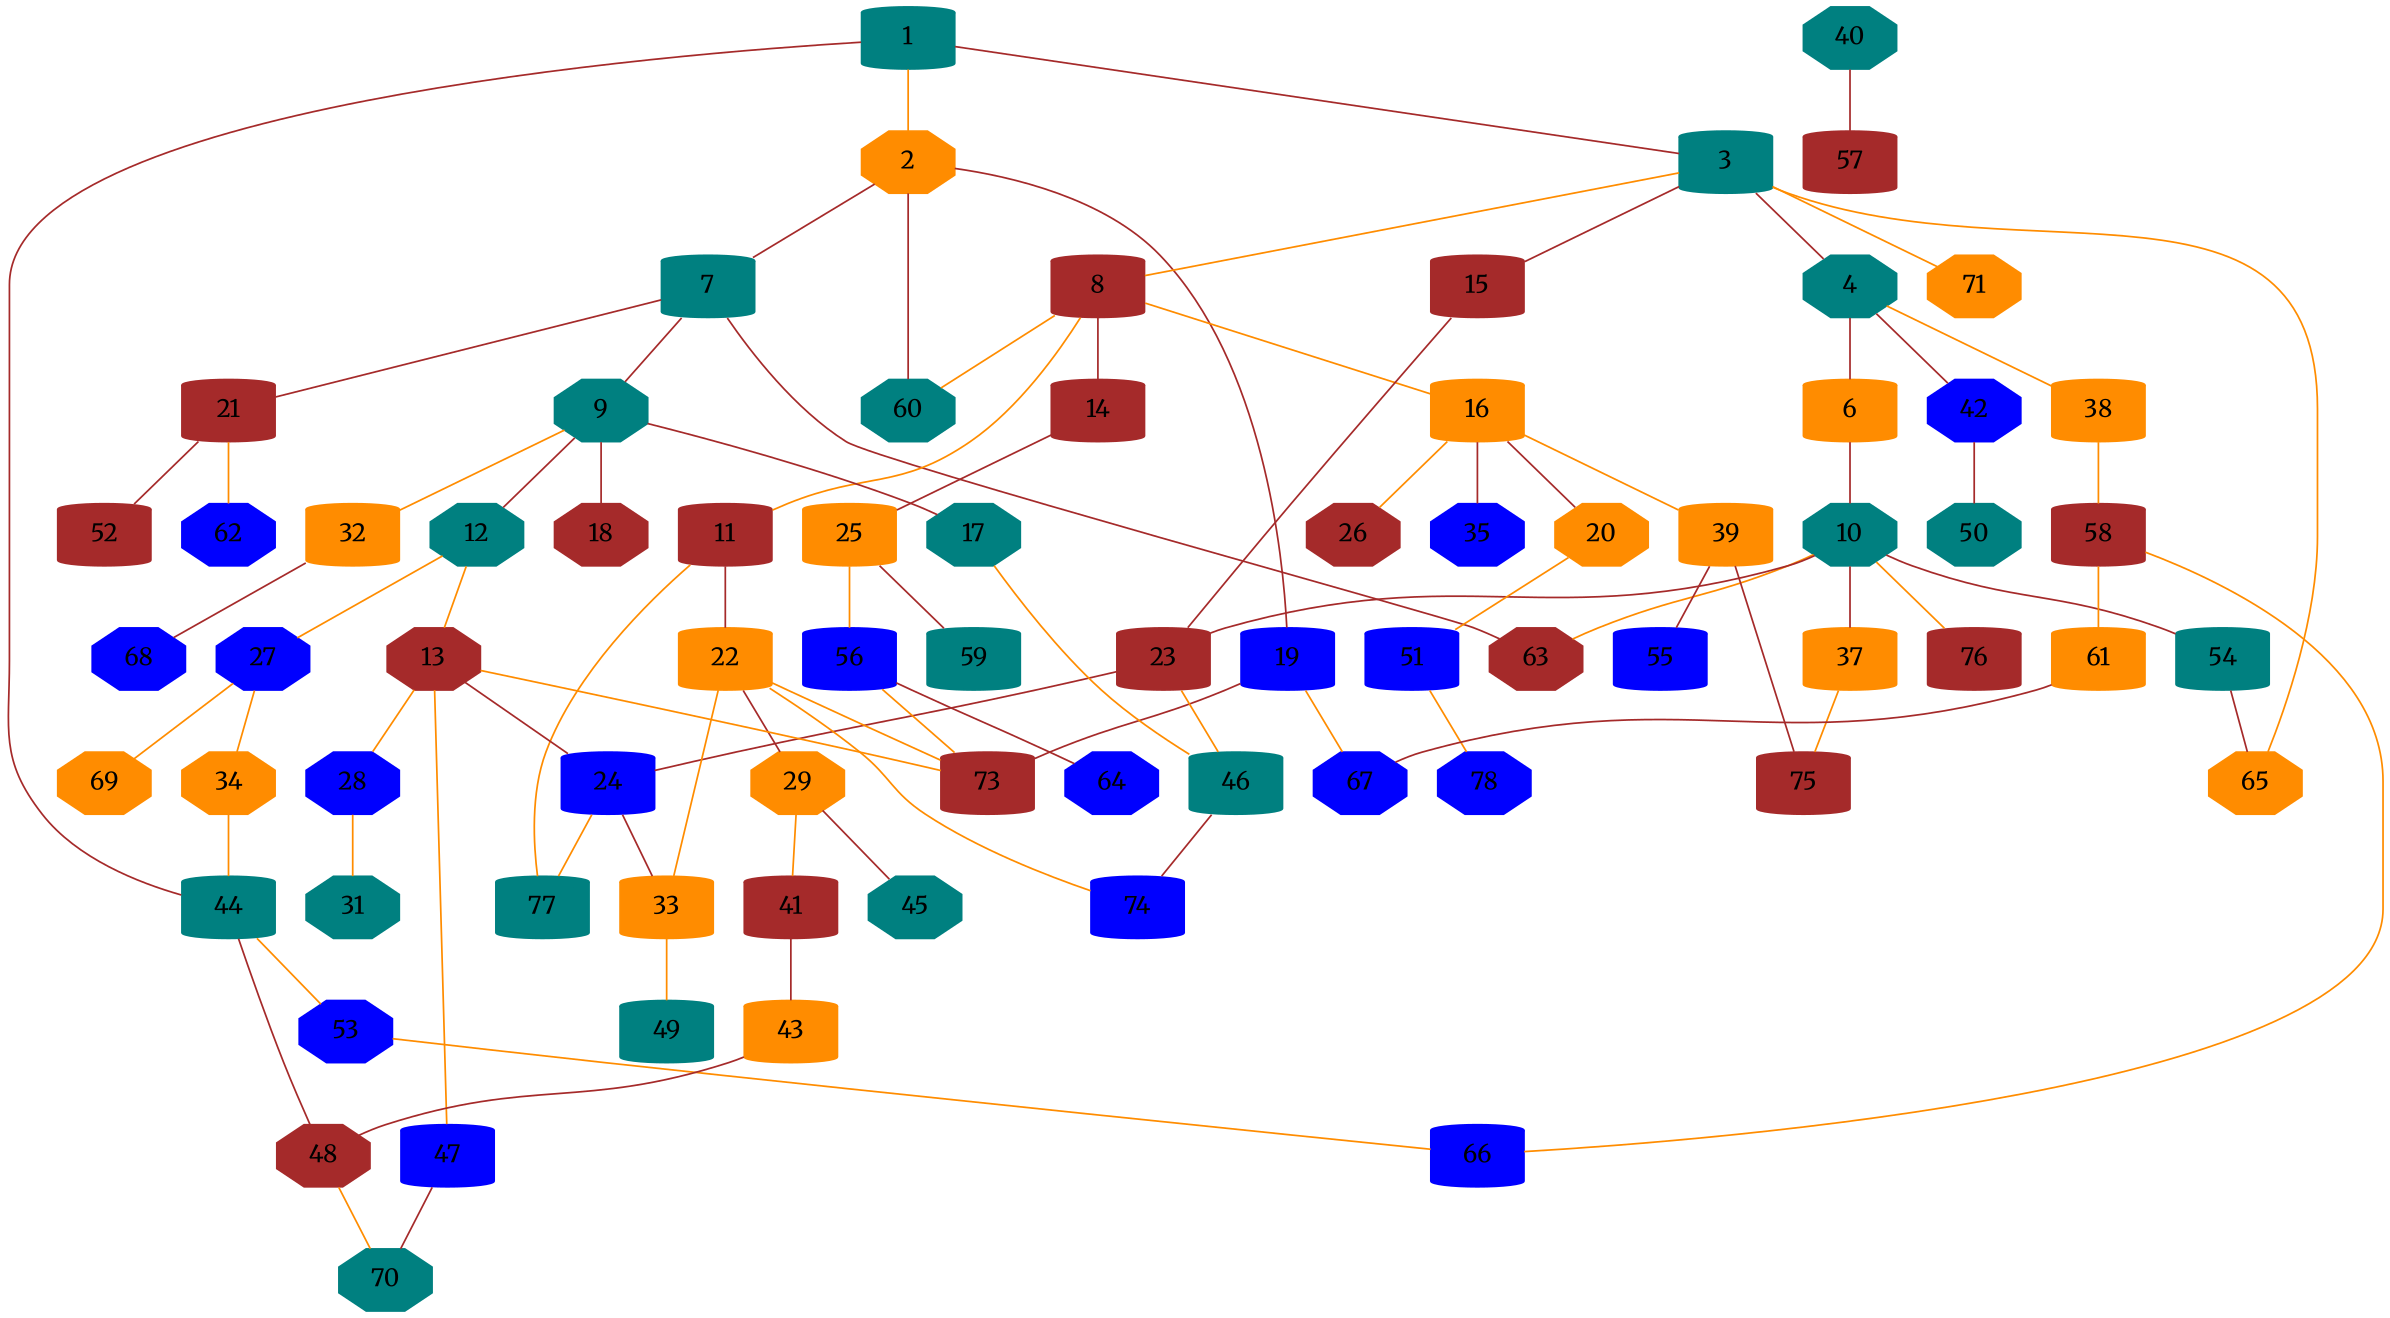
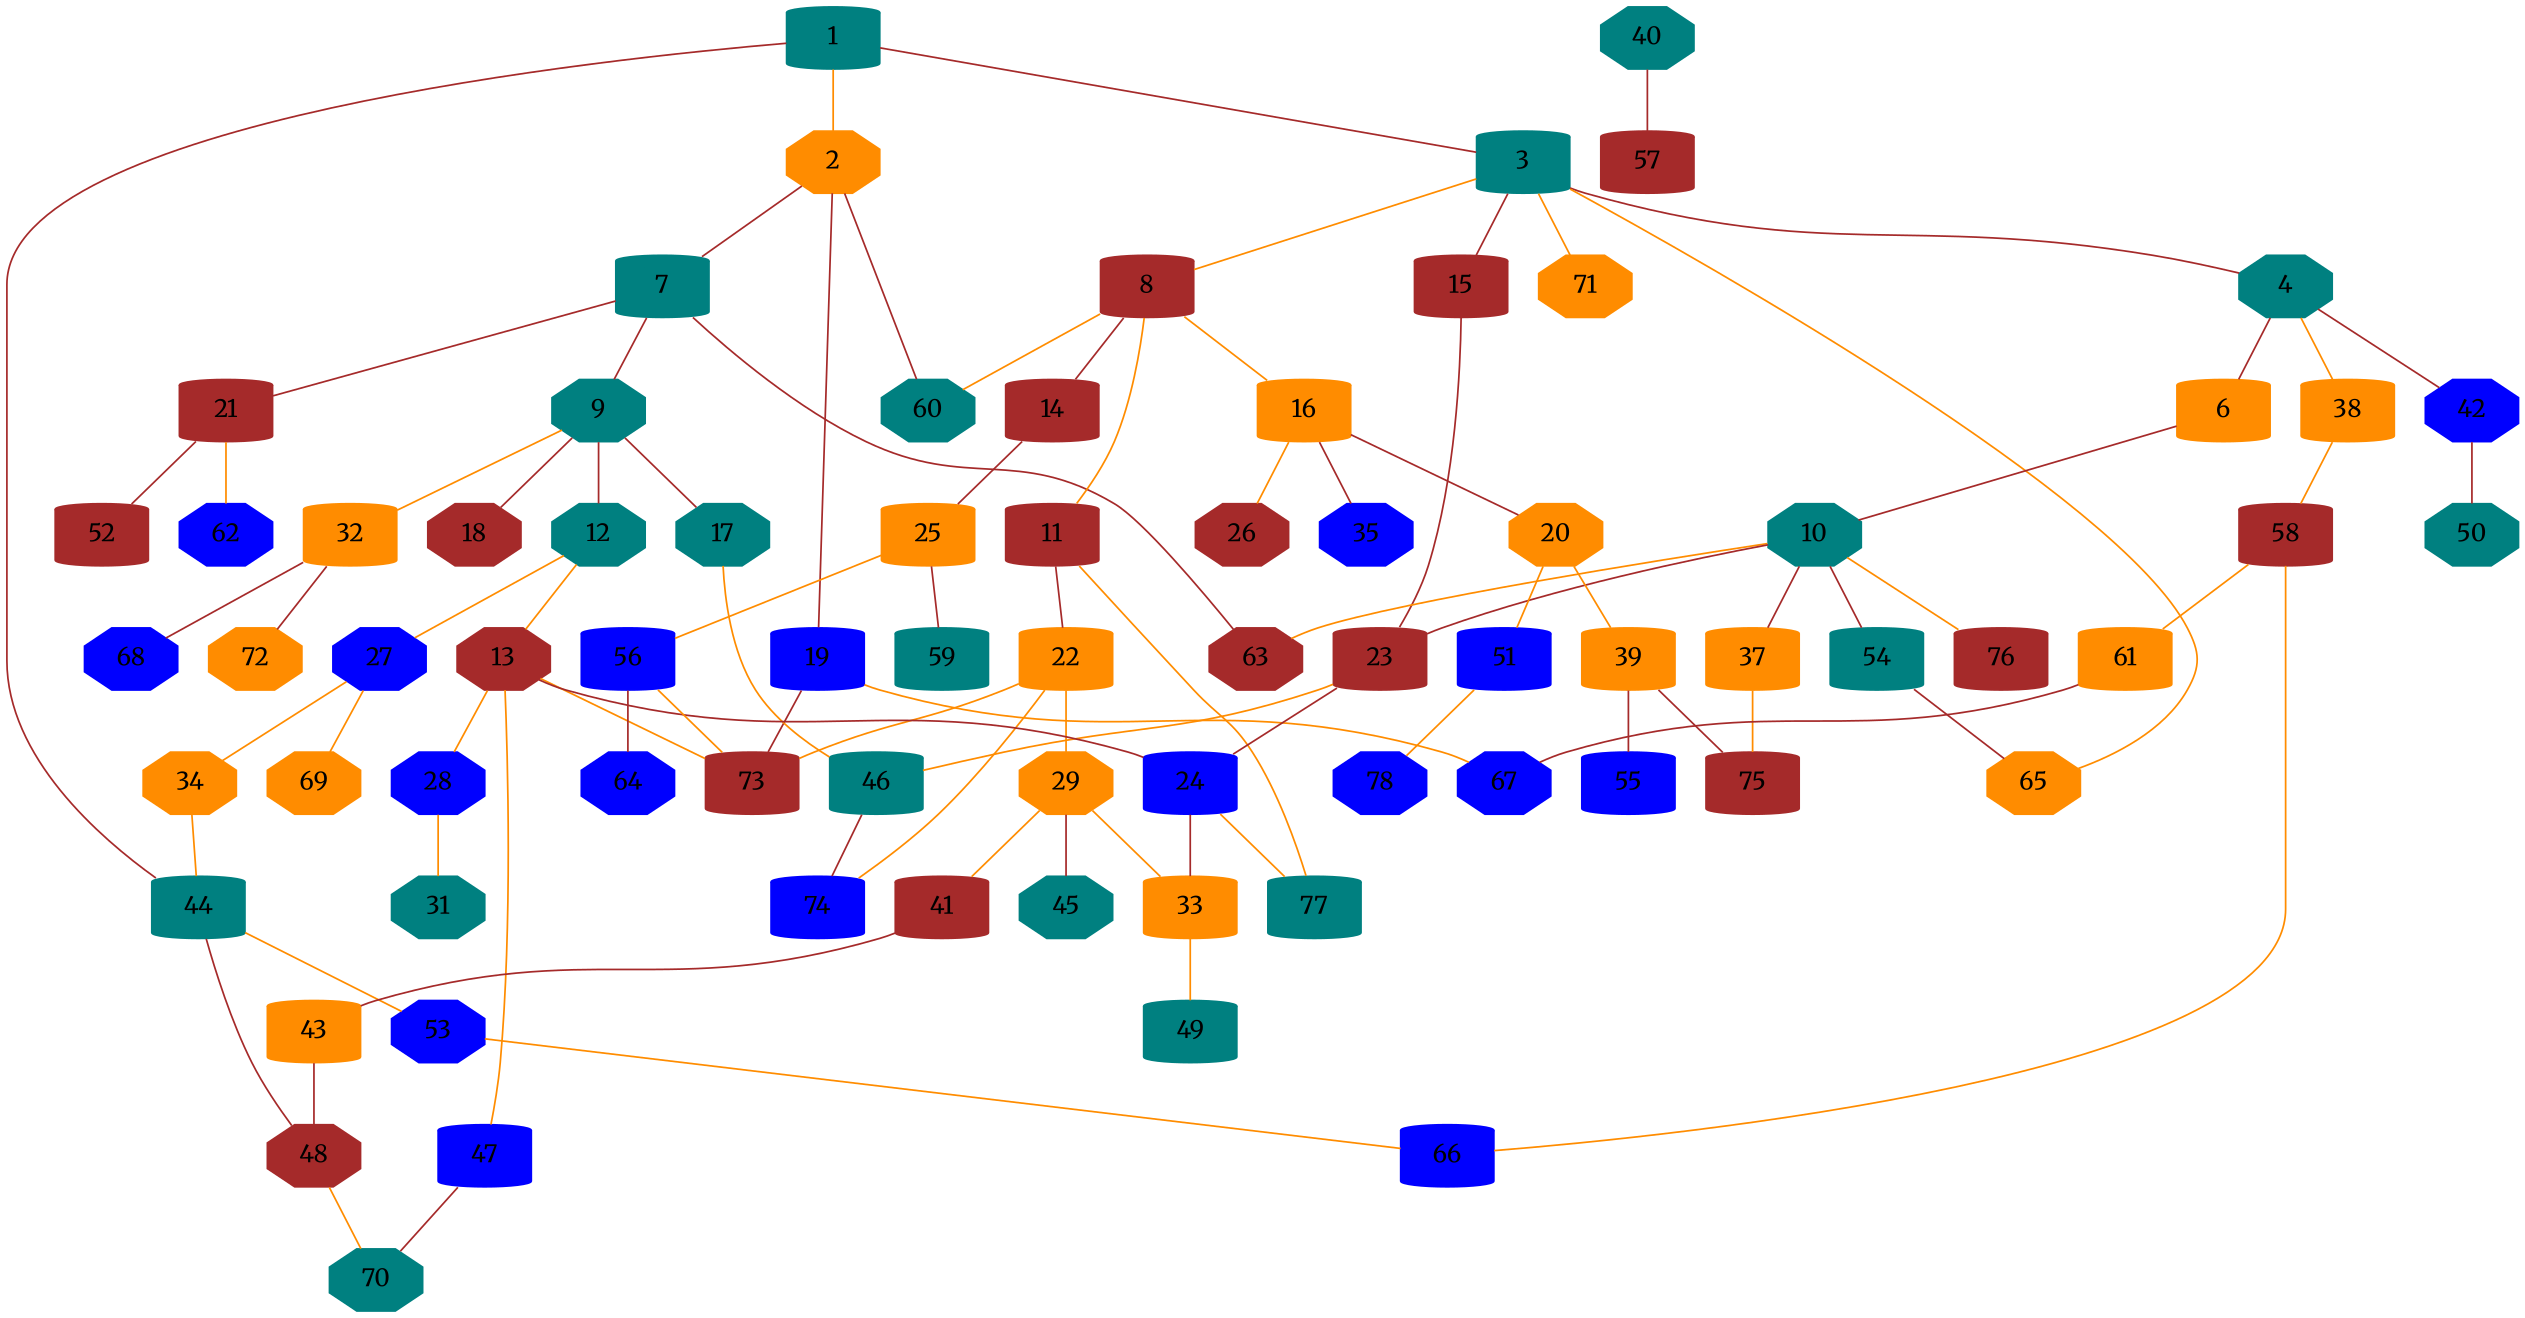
edge "16" -- "39": now "20" -- "39"
node "72": added
edge "22" -- "29": color brown -> darkorange
edge "22" -- "33": now "29" -- "33"
